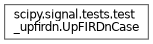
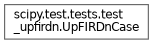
node "scipy.signal.tests.test _upfirdn.UpFIRDnCase": label "scipy.signal.tests.test _upfirdn.UpFIRDnCase" -> "scipy.test.tests.test _upfirdn.UpFIRDnCase"
